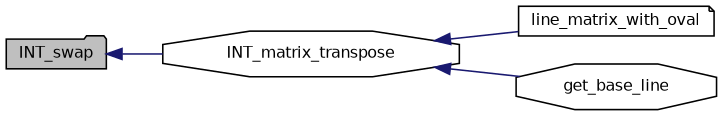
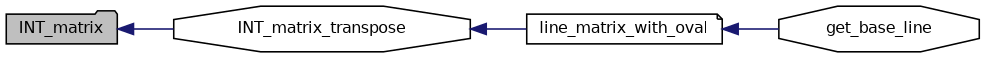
node "INT_swap": label "INT_swap" -> "INT_matrix"
edge "get_base_line" -> "INT_matrix_transpose": now "get_base_line" -> "line_matrix_with_oval"
